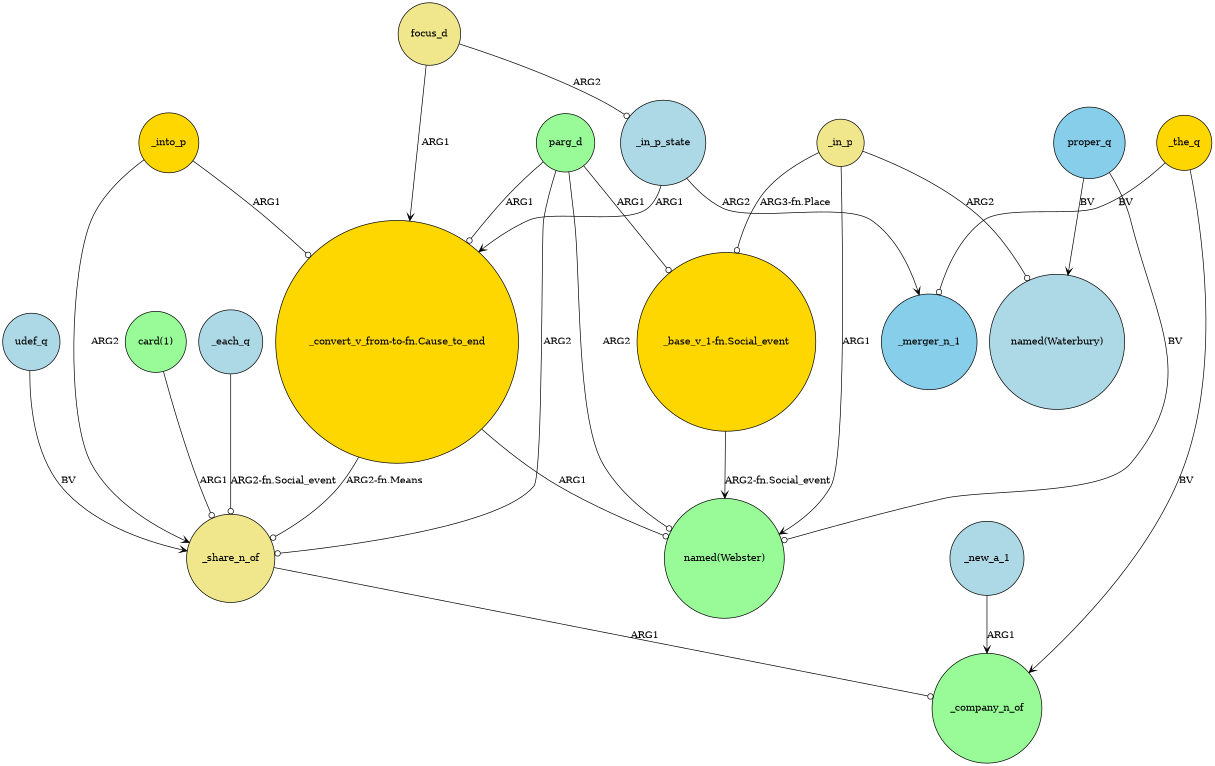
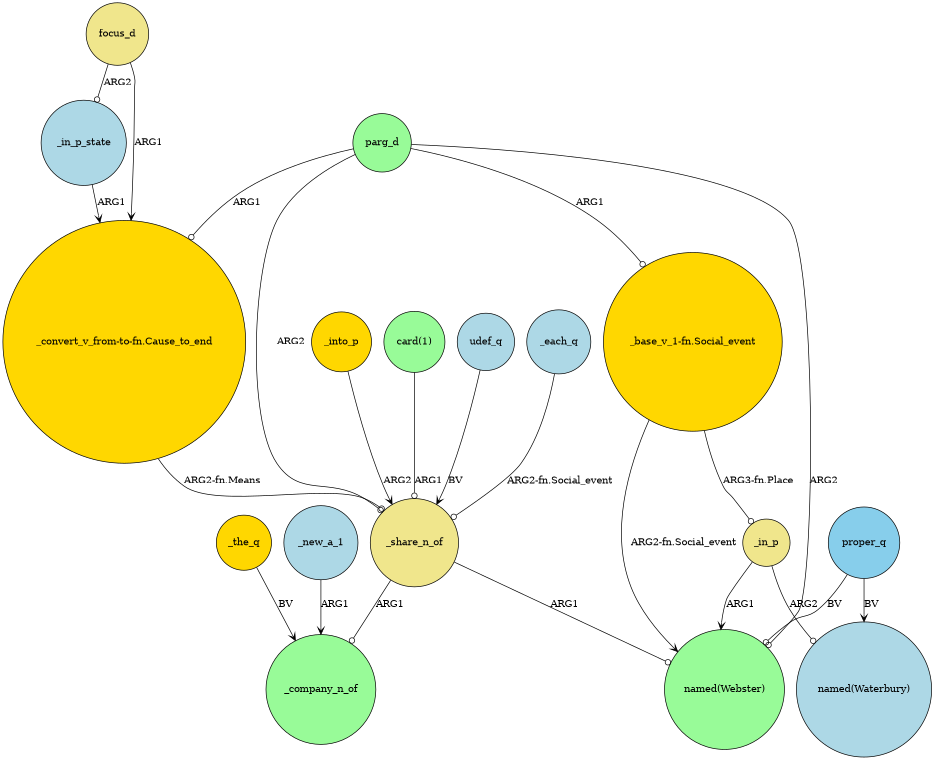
edge "_in_p" -> "_base_v_1-fn.Social_event": reversed
edge "_into_p" -> "_convert_v_from-to-fn.Cause_to_end": removed, label "ARG1"
node "_merger_n_1": removed
edge "_convert_v_from-to-fn.Cause_to_end" -> "named(Webster)": now "_share_n_of" -> "named(Webster)"
